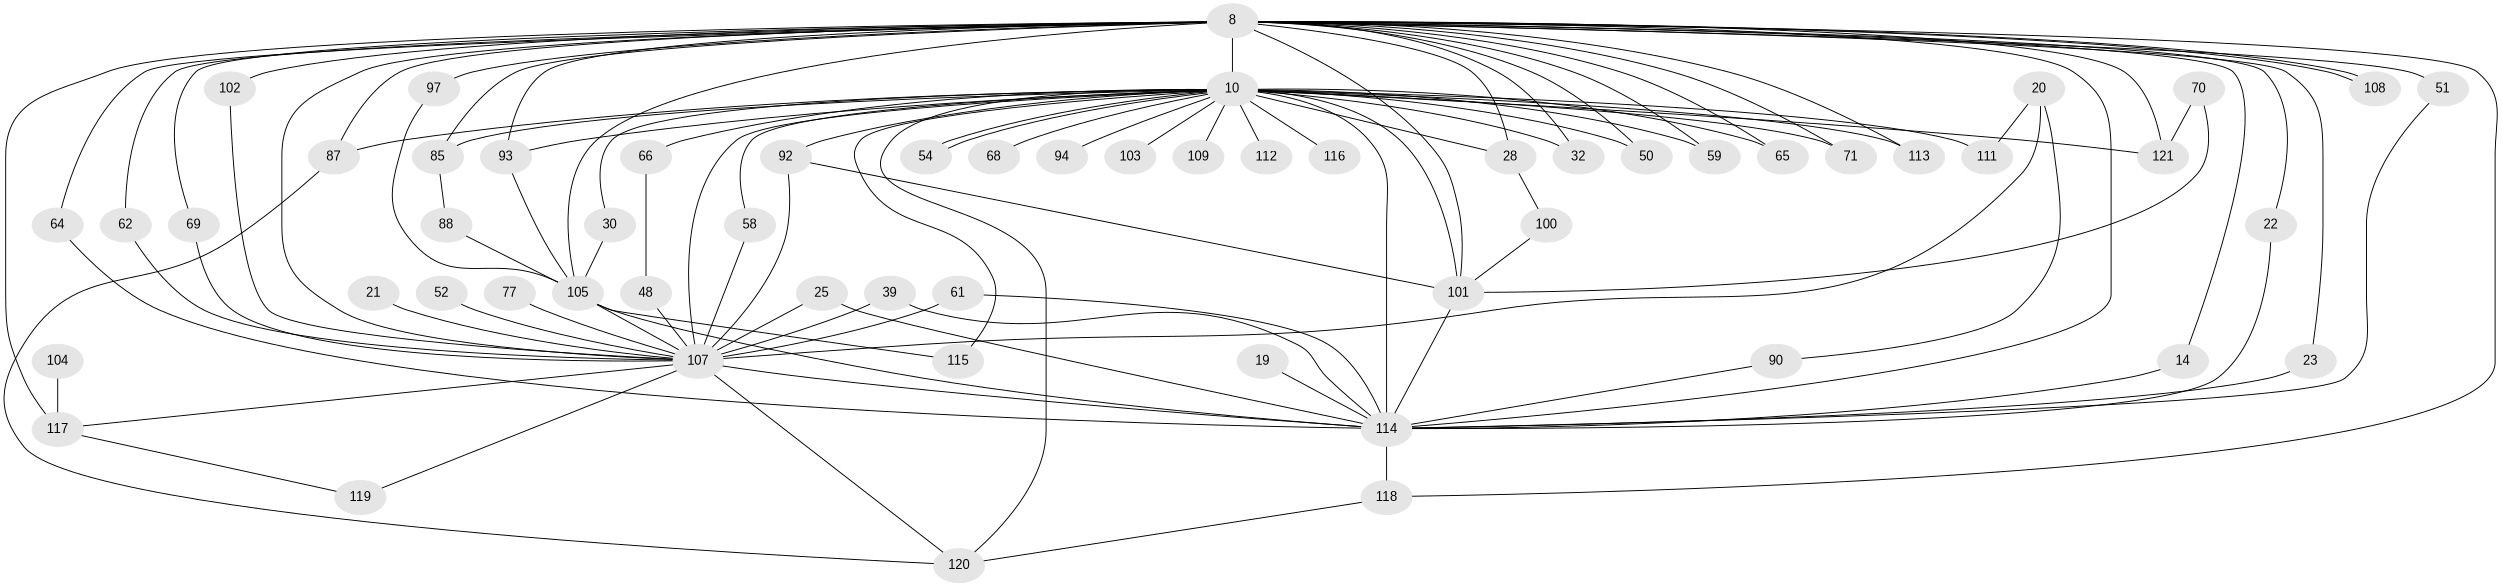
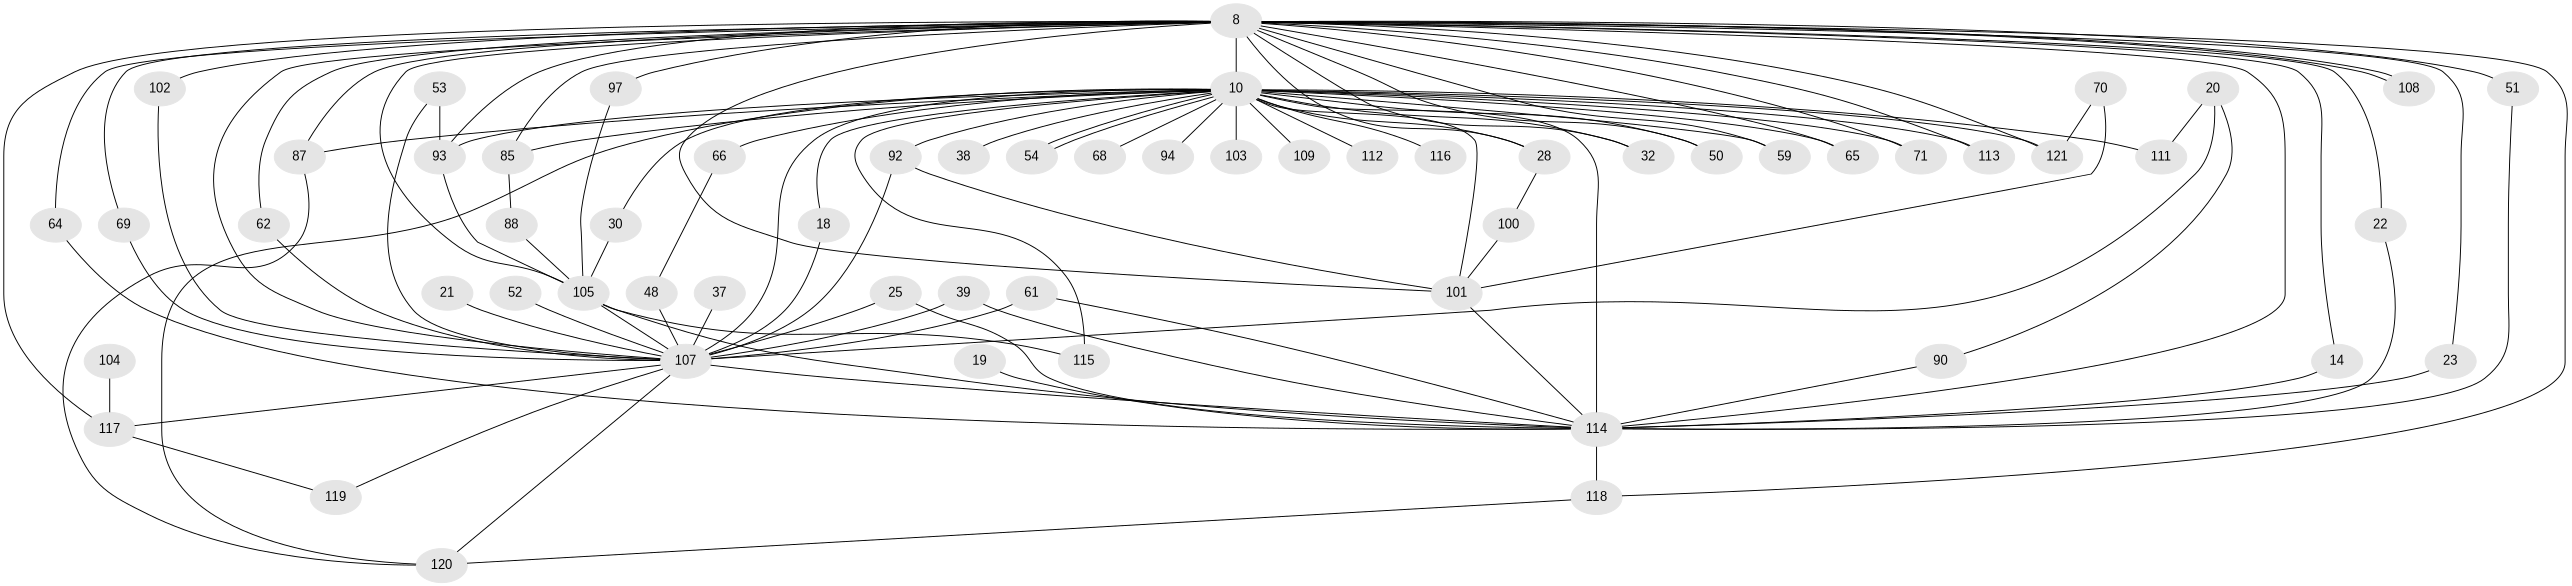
node "53": added
node "38": added
node "58": label "58" -> "18"
node "77": label "77" -> "37"
